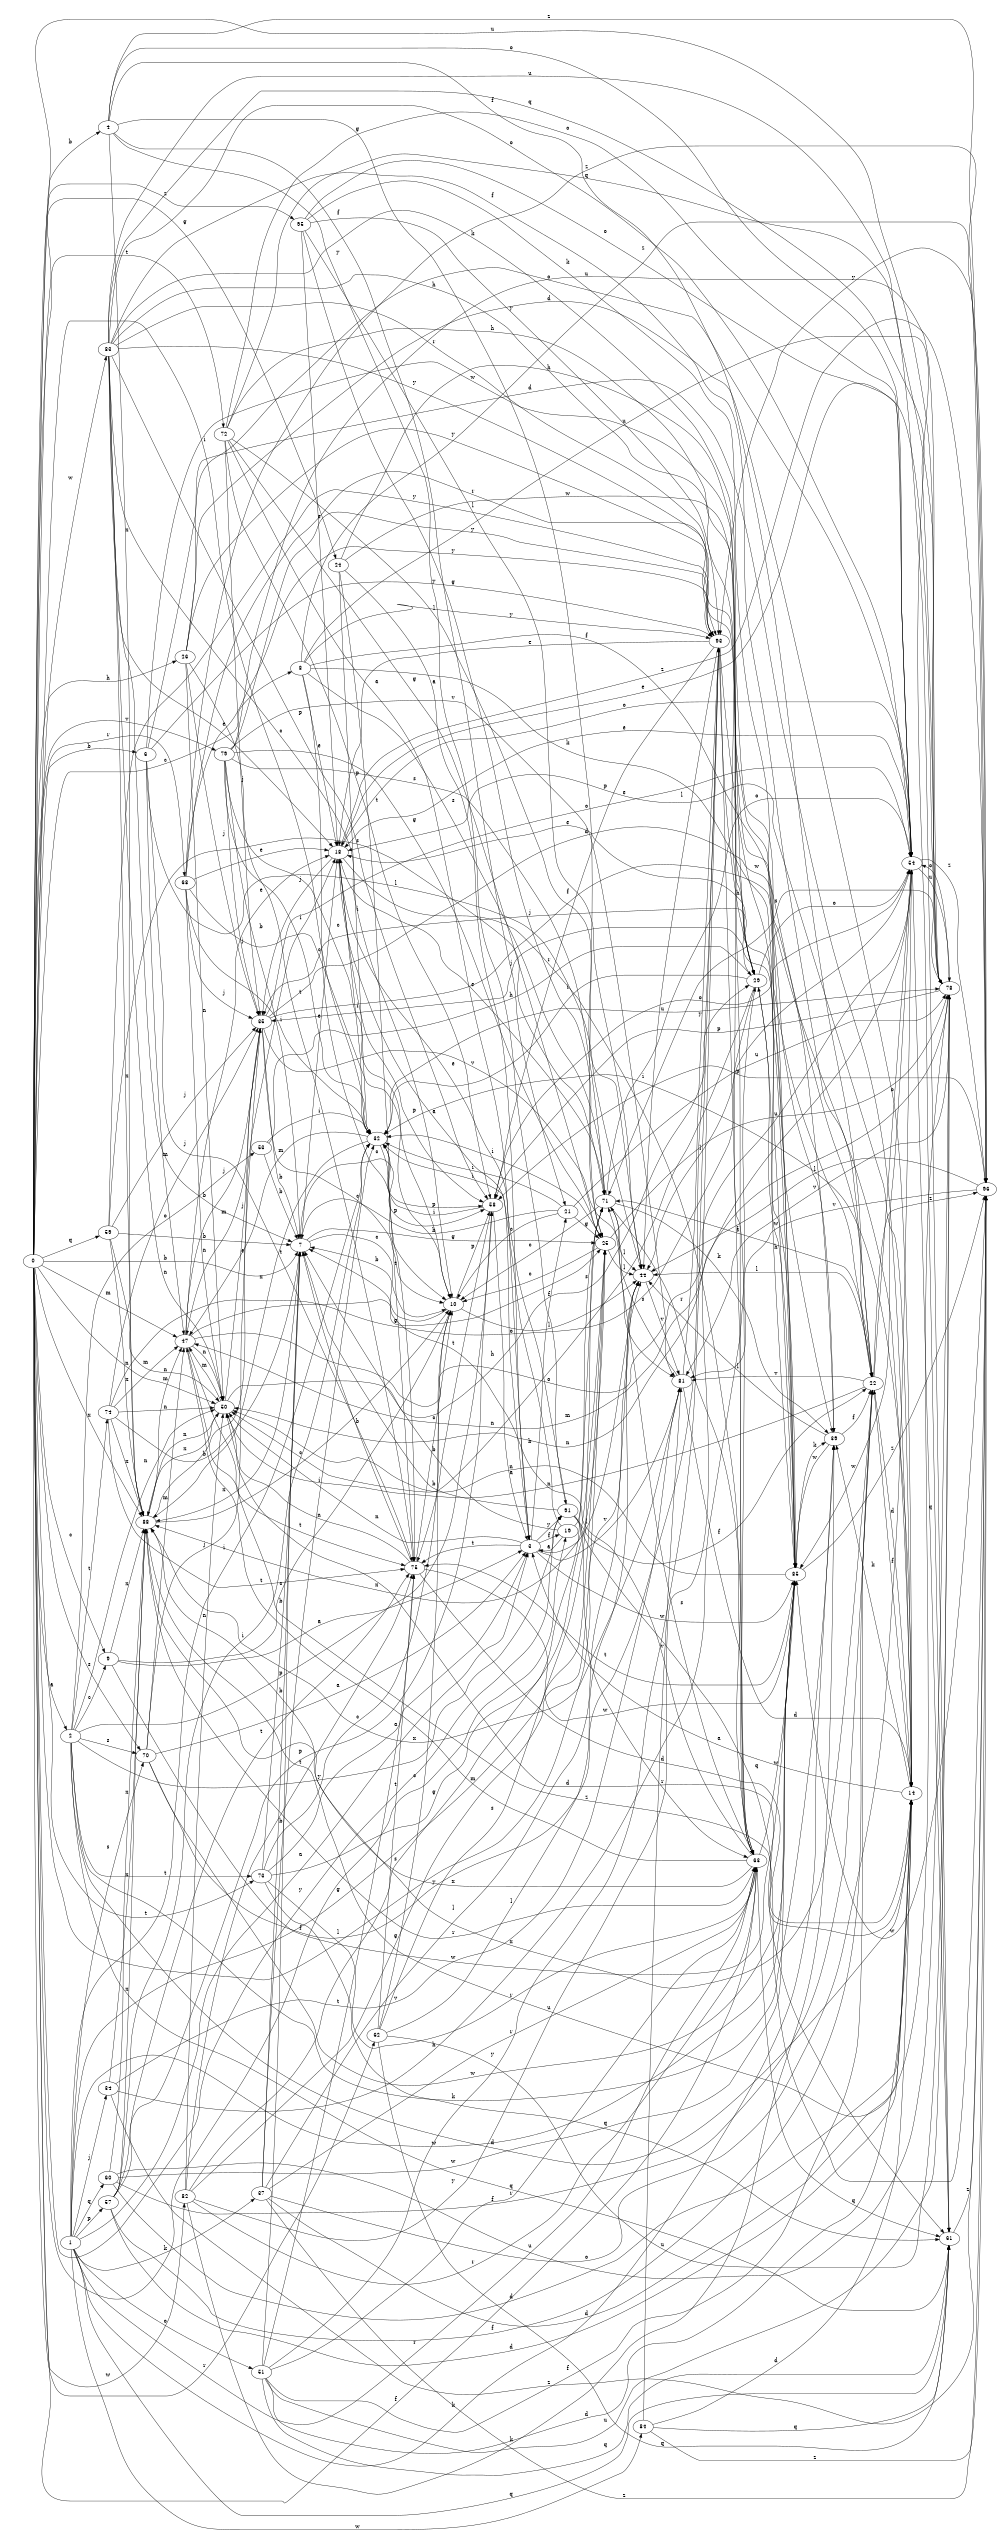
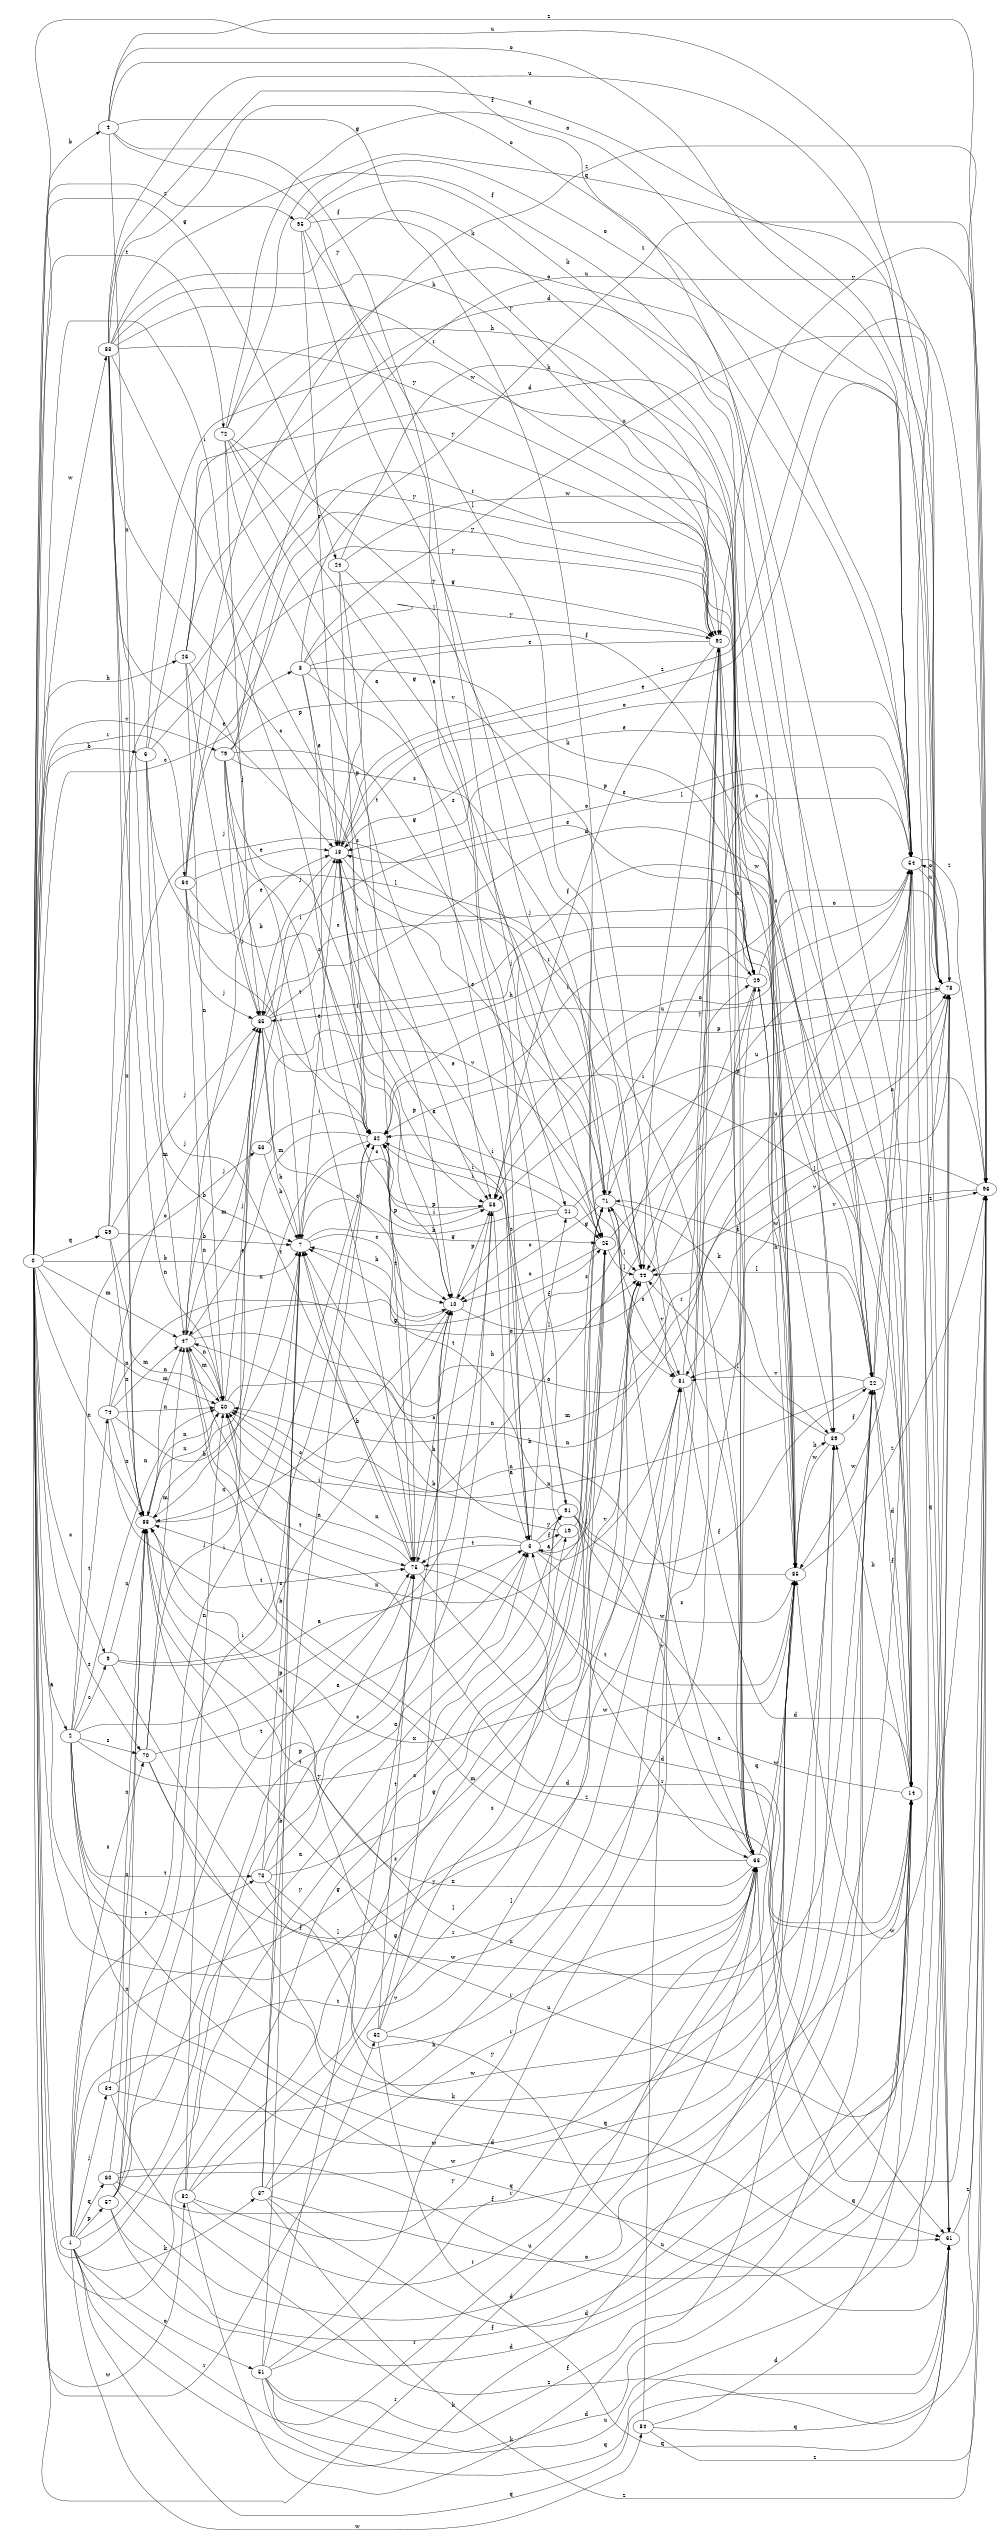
node "93": label "93" -> "92"
node "68": label "68" -> "64"
edge "0" -> "63": label "f" -> "r"
